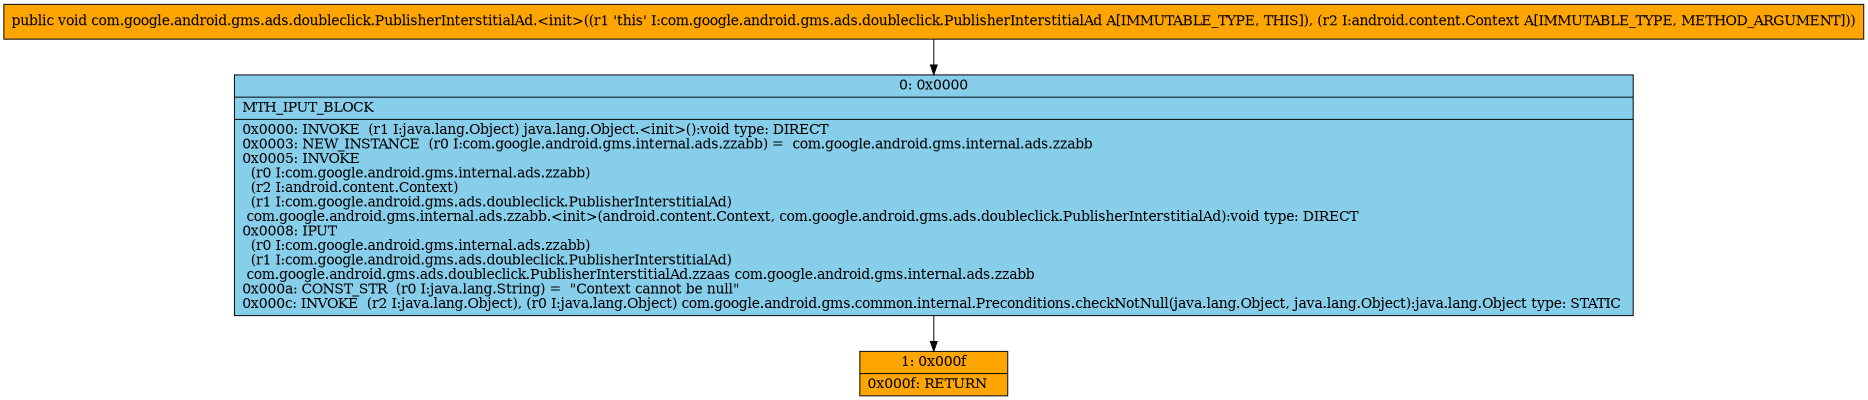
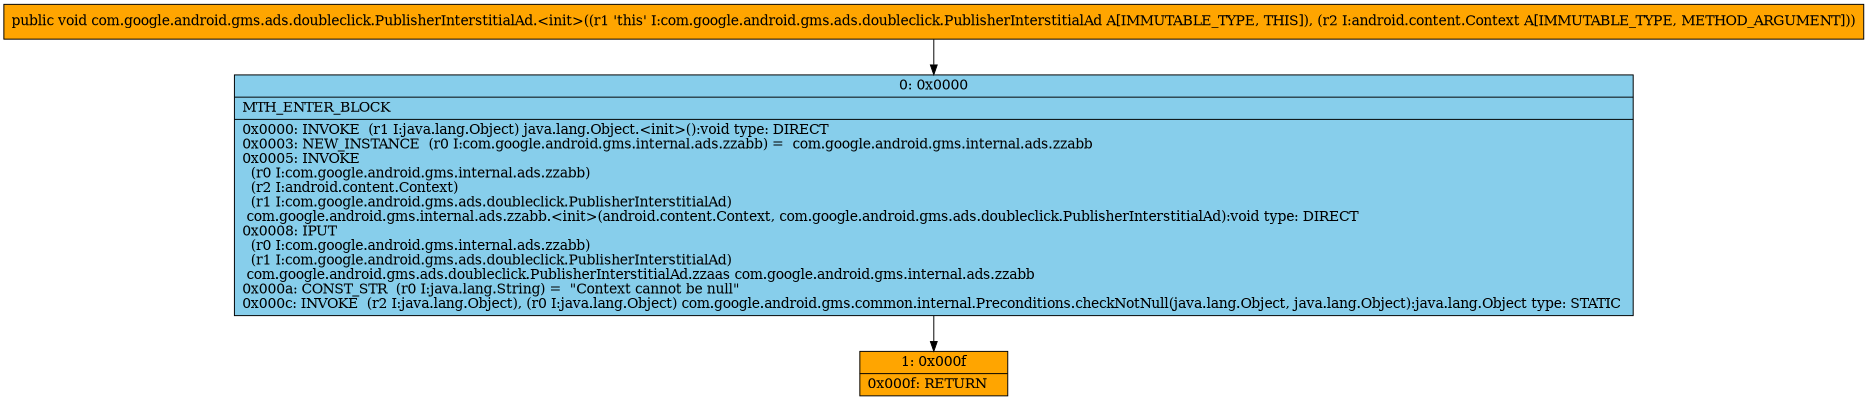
node "0: 0x0000": text "MTH_IPUT_BLOCK" -> "MTH_ENTER_BLOCK"
